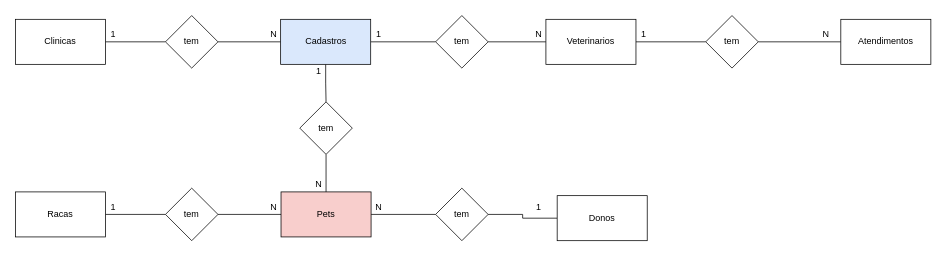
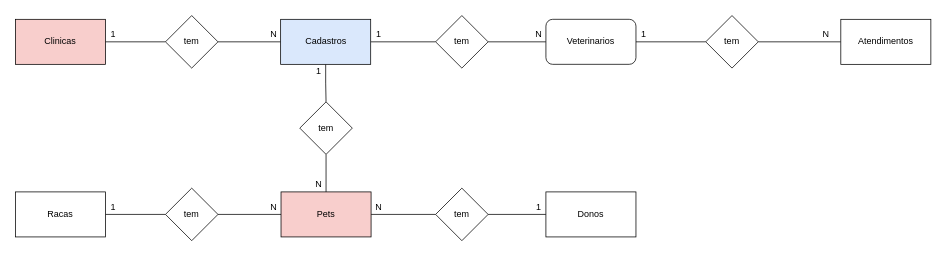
node "Clinicas": fillcolor #ffffff -> #f8cecc
node "Veterinarios": shape rectangle -> rounded rectangle
node "Donos": moved (602, 218) -> (591, 214)
